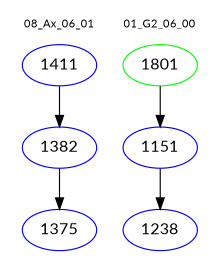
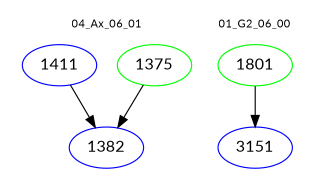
cluster "08_Ax_06_01": label "08_Ax_06_01" -> "04_Ax_06_01"
node "1151": label "1151" -> "3151"
edge "1382" -> "1375": reversed
node "1375": color blue -> green
node "1238": removed
